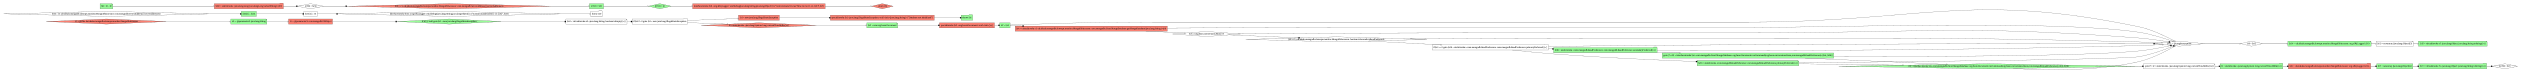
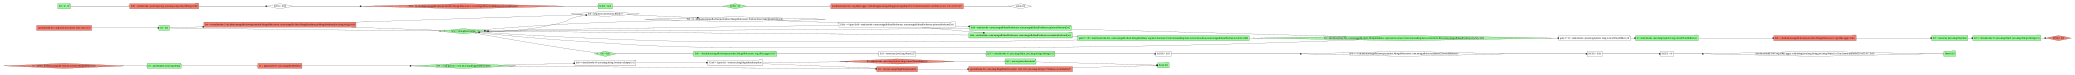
node "return r19": fillcolor salmon -> white
node "$r13[1] = $r16": fillcolor palegreen -> white
node "throw r20": fillcolor white -> palegreen
node "r0 := @parameter0: java.lang.String": label "r0 := @parameter0: java.lang.String" -> "r0 := @isEmpty0: java.lang.String"
edge "$r2 = new org.bson.Document" -> "specialinvoke $r2.<org.bson.Document: void <init>()>()": now "$r2 = new org.bson.Document" -> "throw $r1"
edge "$r6 = (org.bson.conversions.Bson) r5" -> "$r12 := @caughtexception": reversed
node "$r12 := @caughtexception": fillcolor white -> palegreen
node "r20 = $r12": fillcolor white -> palegreen
node "$r13[0] = $r15": added
node "$r7[0] = $r9": fillcolor white -> salmon
edge "if r0 == null goto $r1 = new java.lang.IllegalStateException" -> "$r1 = new java.lang.IllegalStateException": added
